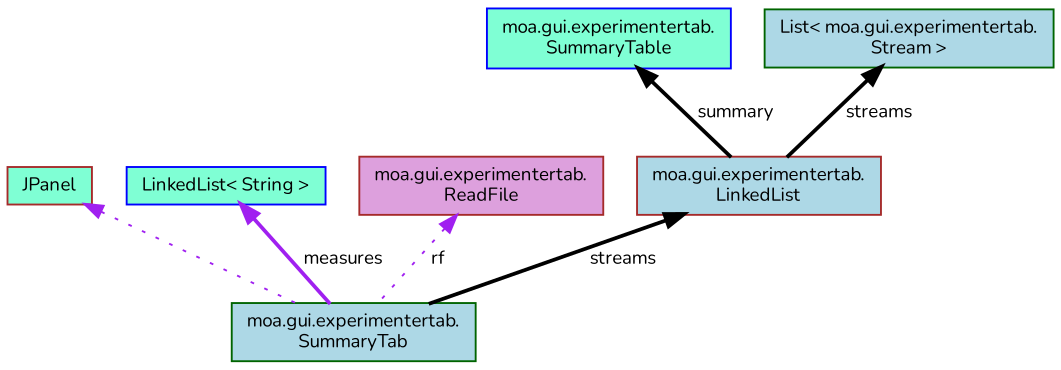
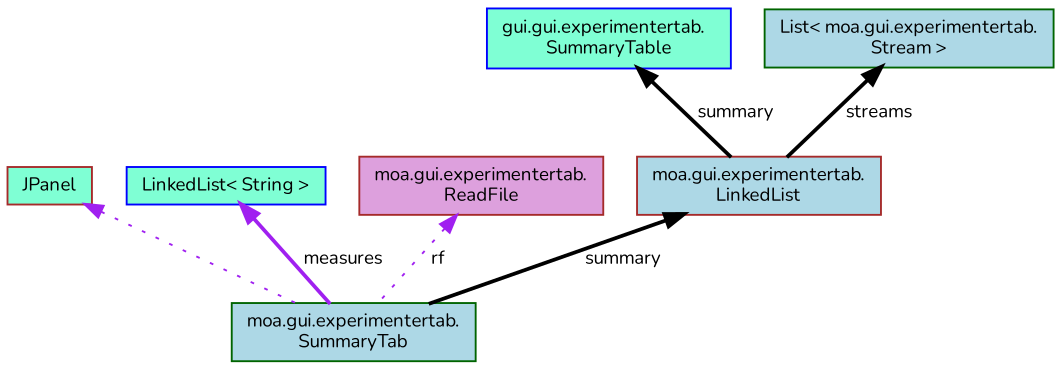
node "moa.gui.experimentertab. SummaryTable": label "moa.gui.experimentertab. SummaryTable" -> "gui.gui.experimentertab. SummaryTable"
edge "moa.gui.experimentertab. SummaryTab" -> "moa.gui.experimentertab. LinkedList": label " streams" -> " summary"
